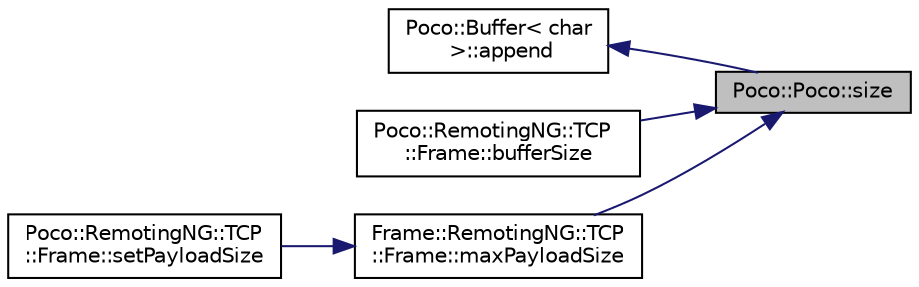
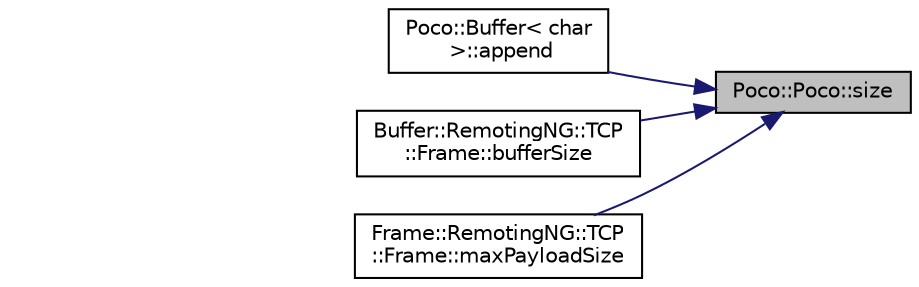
edge "Poco::Poco::size" -> "Poco::Buffer< char >::append": reversed
node "Poco::RemotingNG::TCP ::Frame::bufferSize": label "Poco::RemotingNG::TCP ::Frame::bufferSize" -> "Buffer::RemotingNG::TCP ::Frame::bufferSize"
node "Poco::RemotingNG::TCP ::Frame::setPayloadSize": removed
